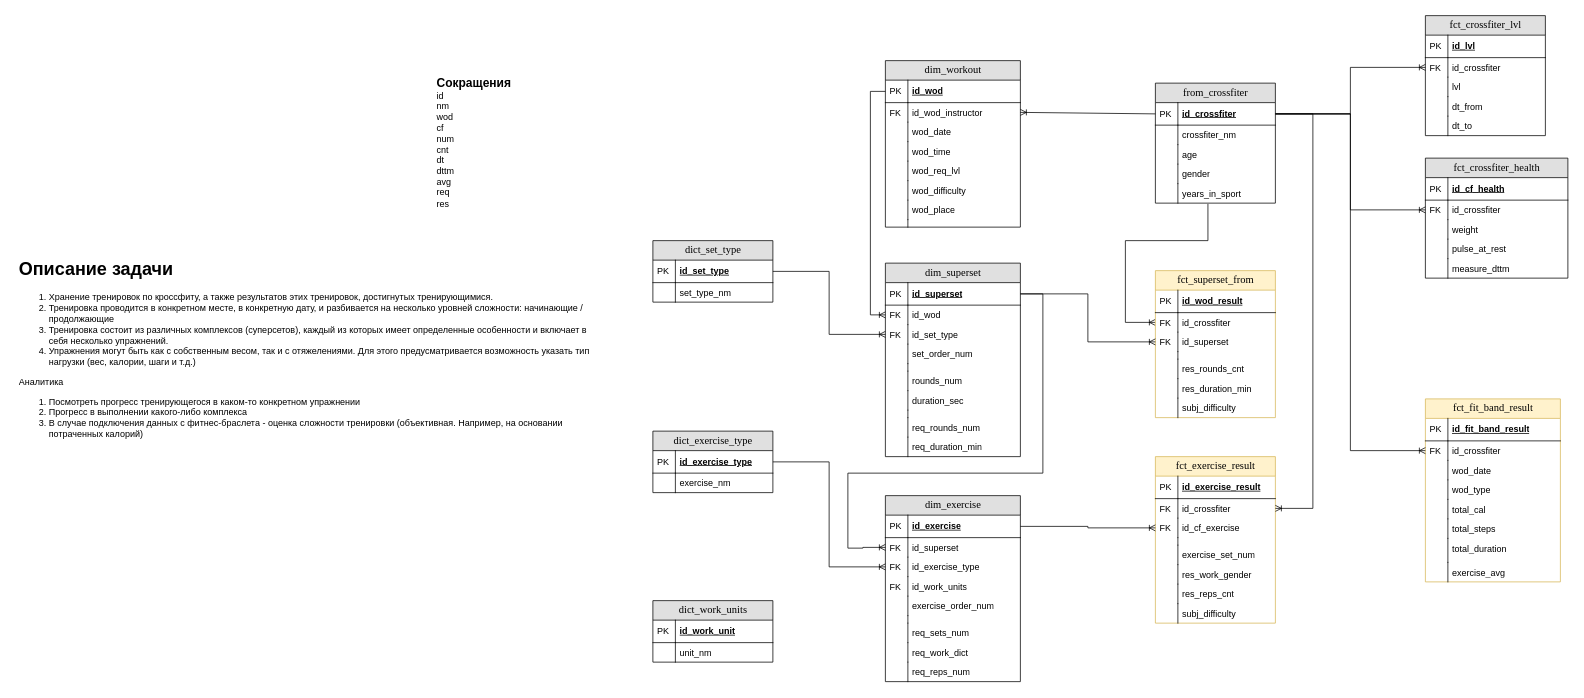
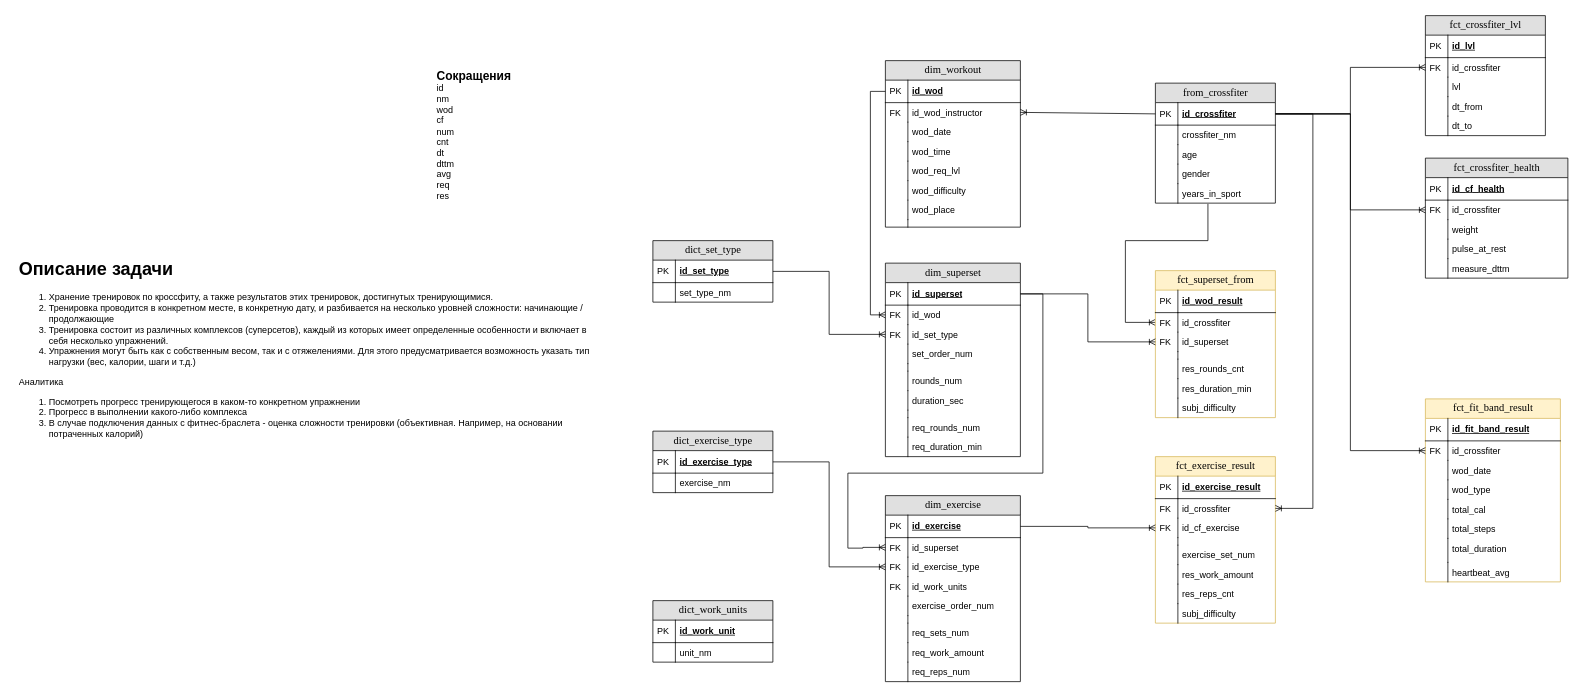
node "Сокращения id nm wod cf num cnt dt dttm avg req res": moved (533, 142) -> (533, 134)
node "exercise_avg": label "exercise_avg" -> "heartbeat_avg"
node "res_work_gender": label "res_work_gender" -> "res_work_amount"
node "req_work_dict": label "req_work_dict" -> "req_work_amount"
